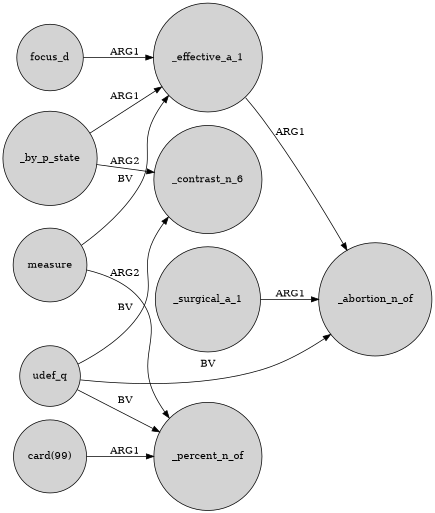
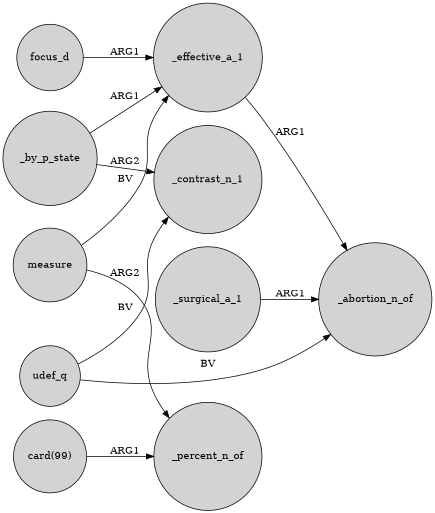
node "_contrast_n_6": label "_contrast_n_6" -> "_contrast_n_1"
edge "udef_q" -> "_percent_n_of": removed, label "BV"
